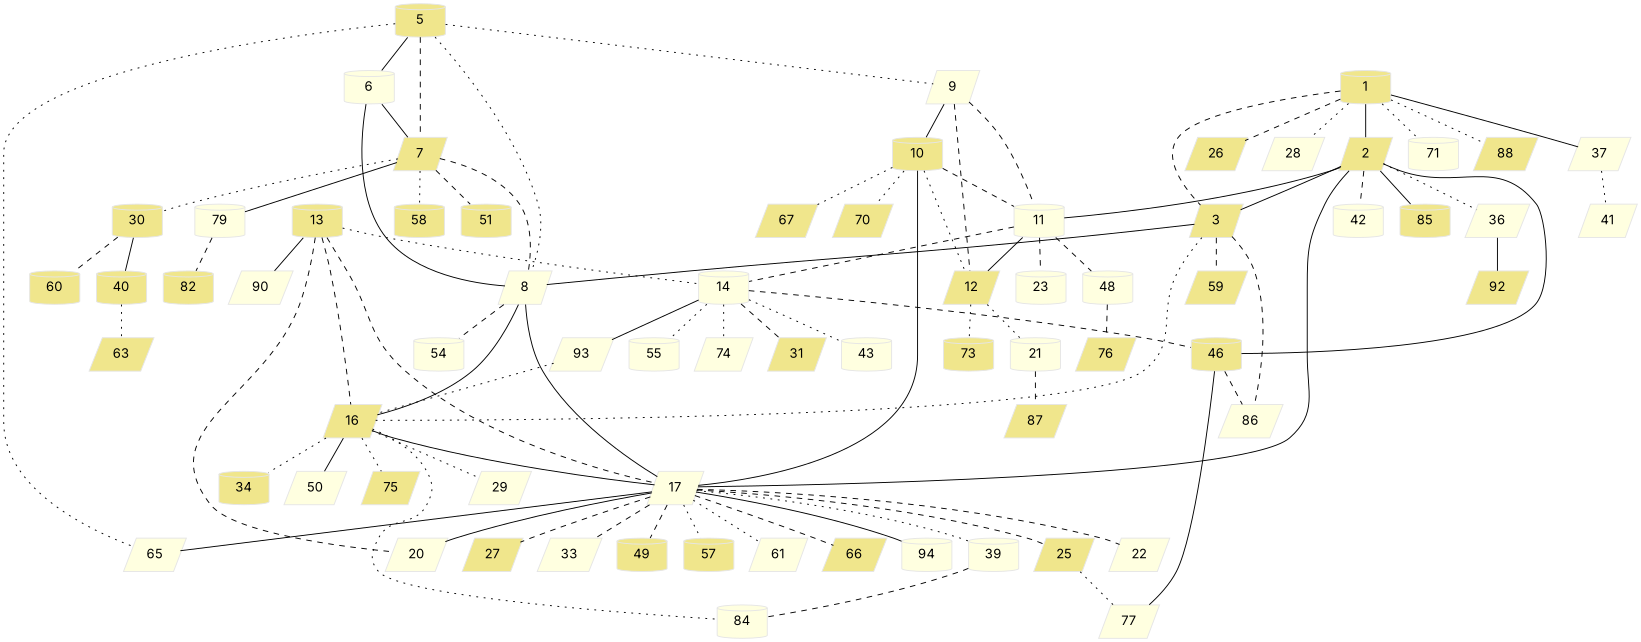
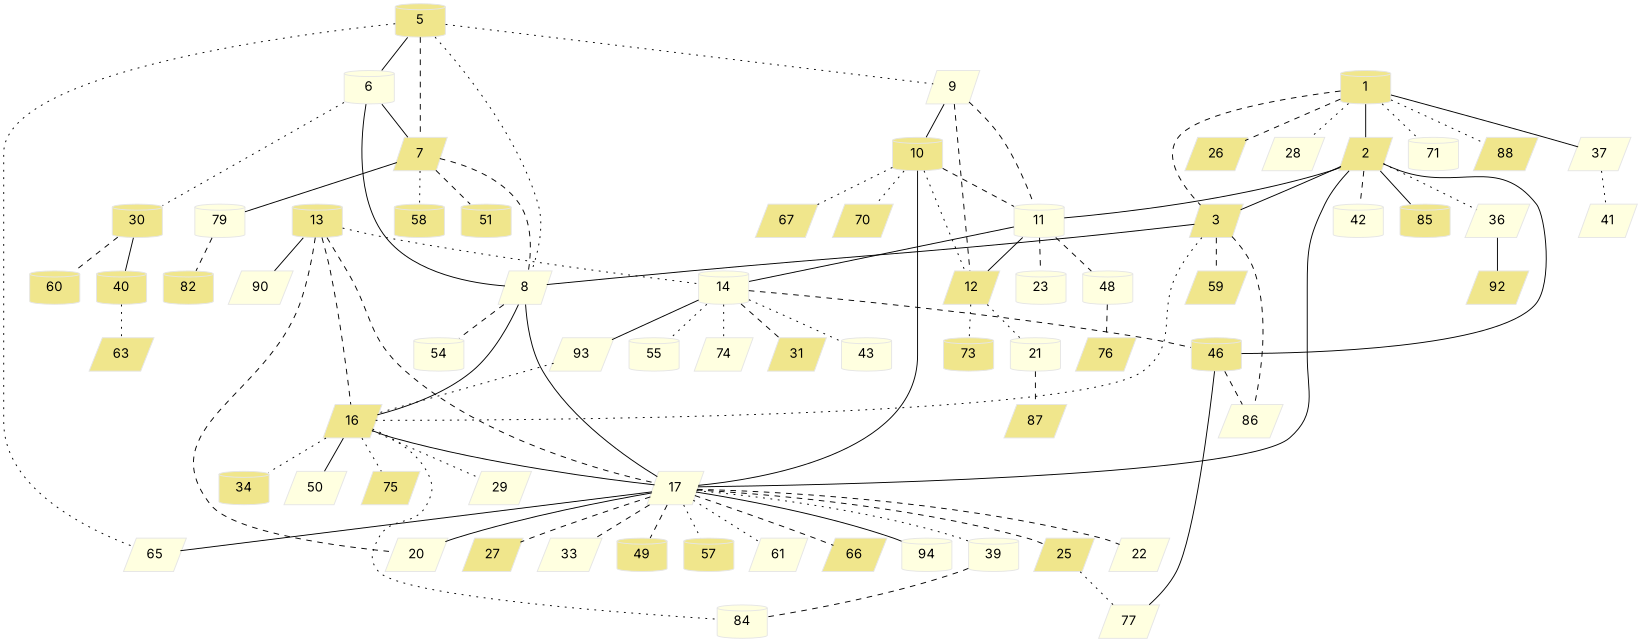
edge "7" -- "30": now "6" -- "30"
edge "11" -- "14": style dashed -> solid
